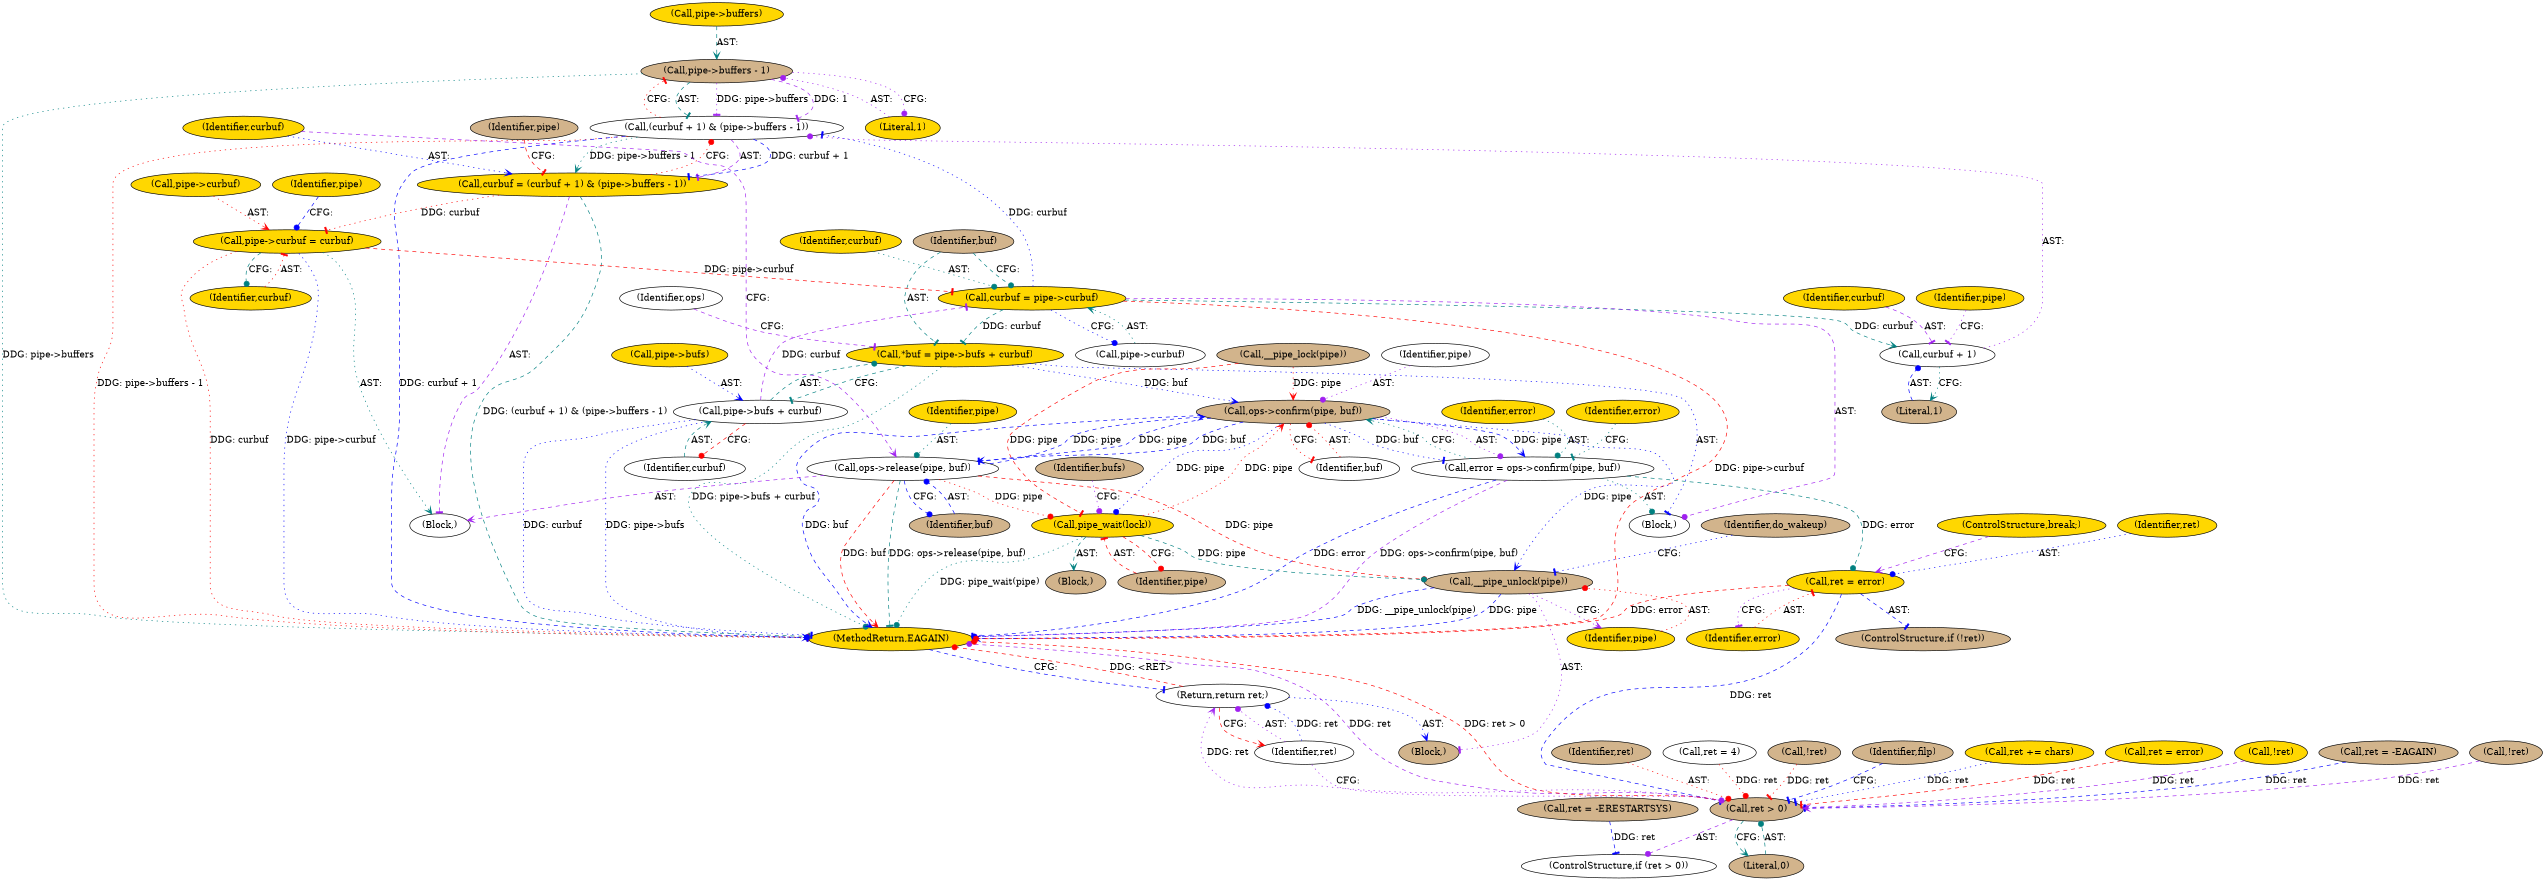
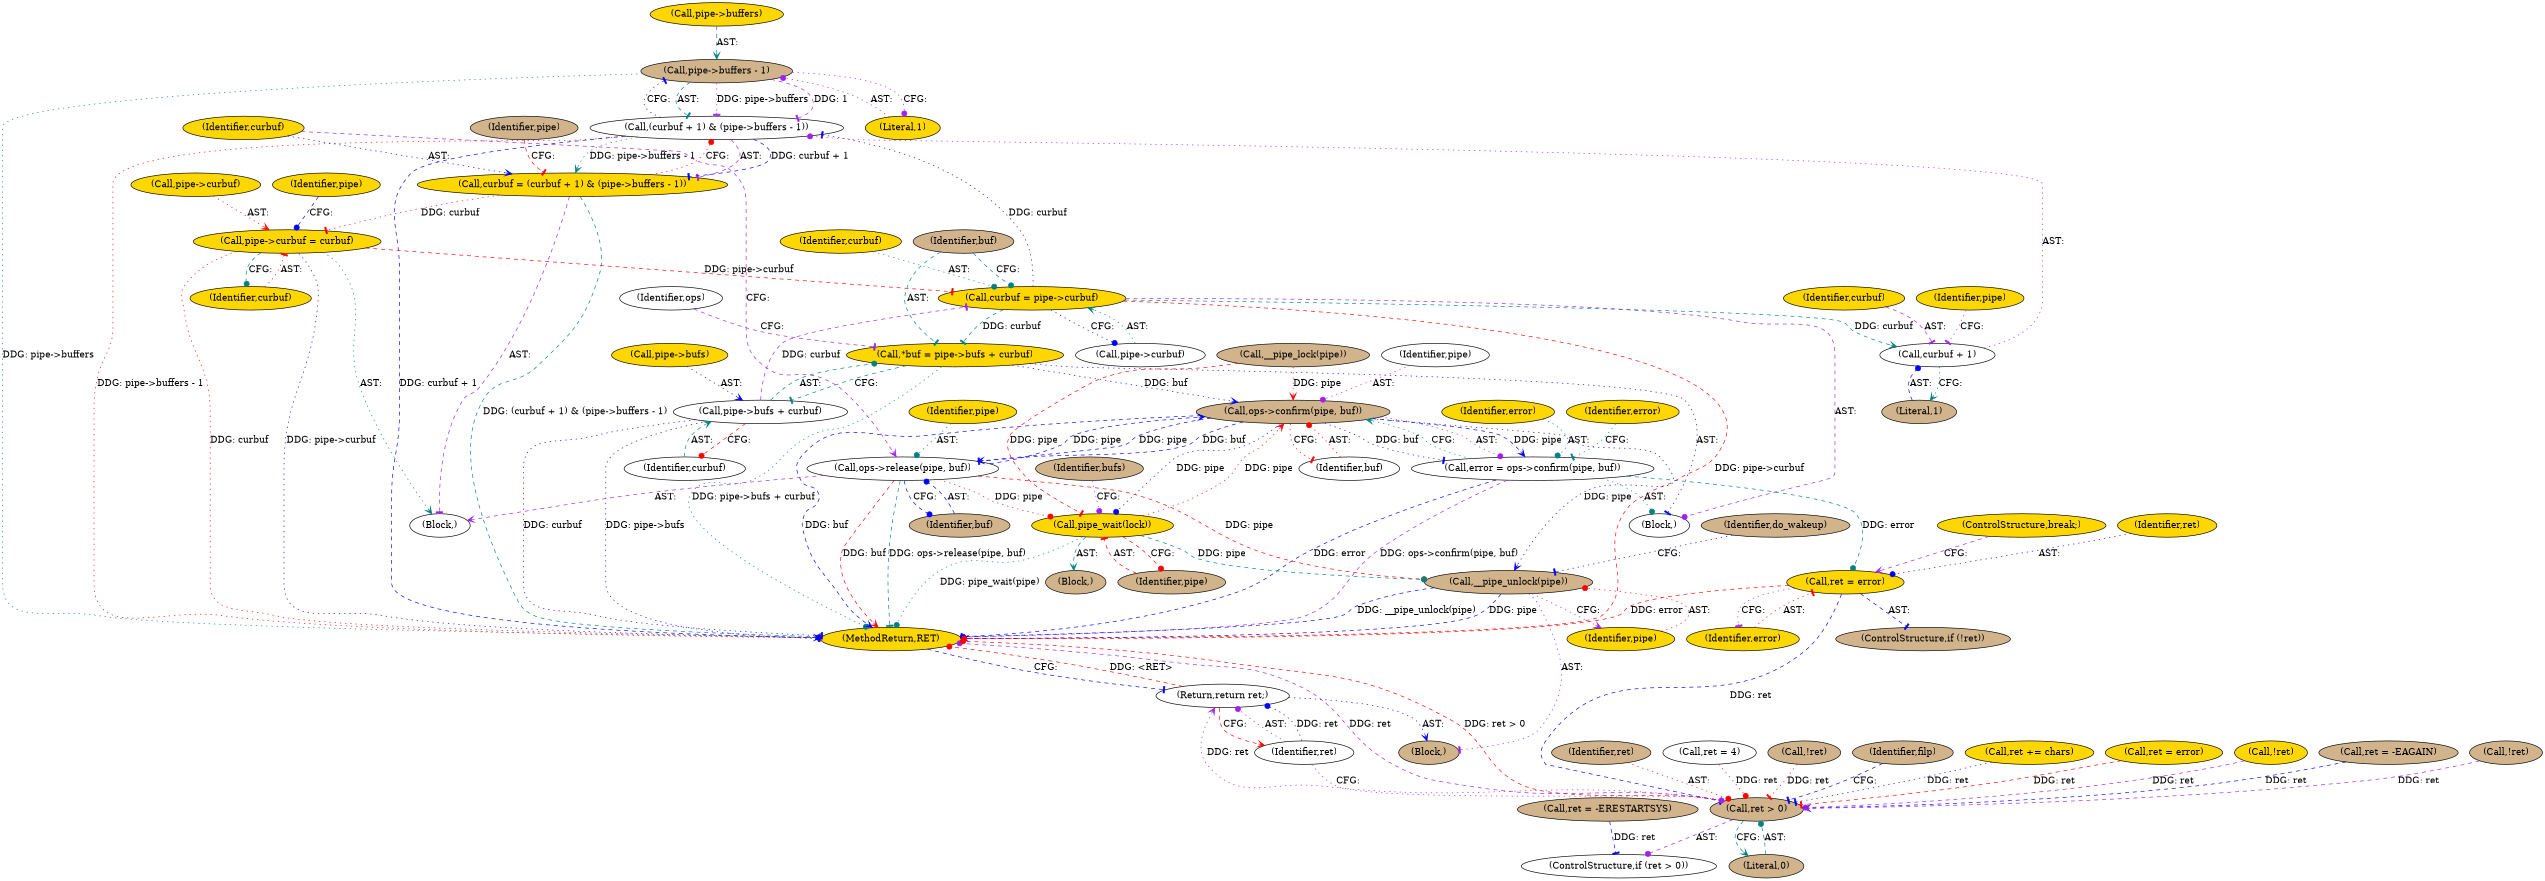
edge "(Call,(curbuf + 1) & (pipe->buffers - 1))" -> "(Call,pipe->buffers - 1)": color red -> blue
node "(MethodReturn,EAGAIN)": label "(MethodReturn,EAGAIN)" -> "(MethodReturn,RET)"
edge "(Call,ret = -EAGAIN)" -> "(Call,ret > 0)": arrowhead tee -> vee
